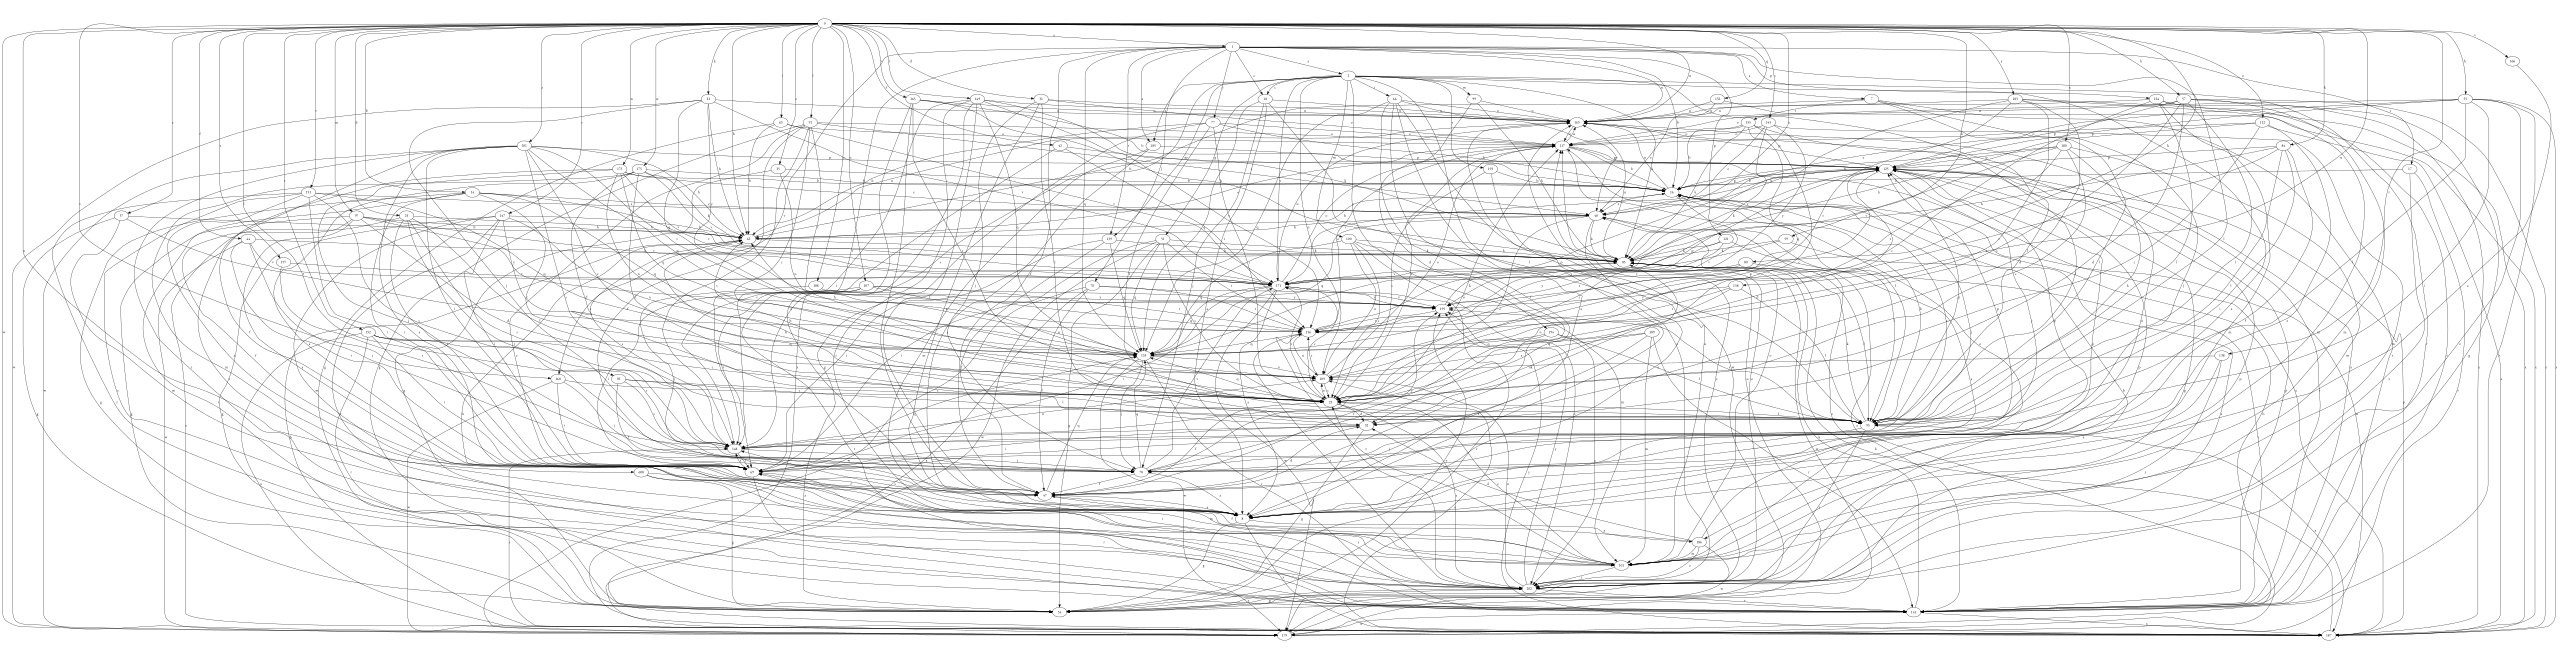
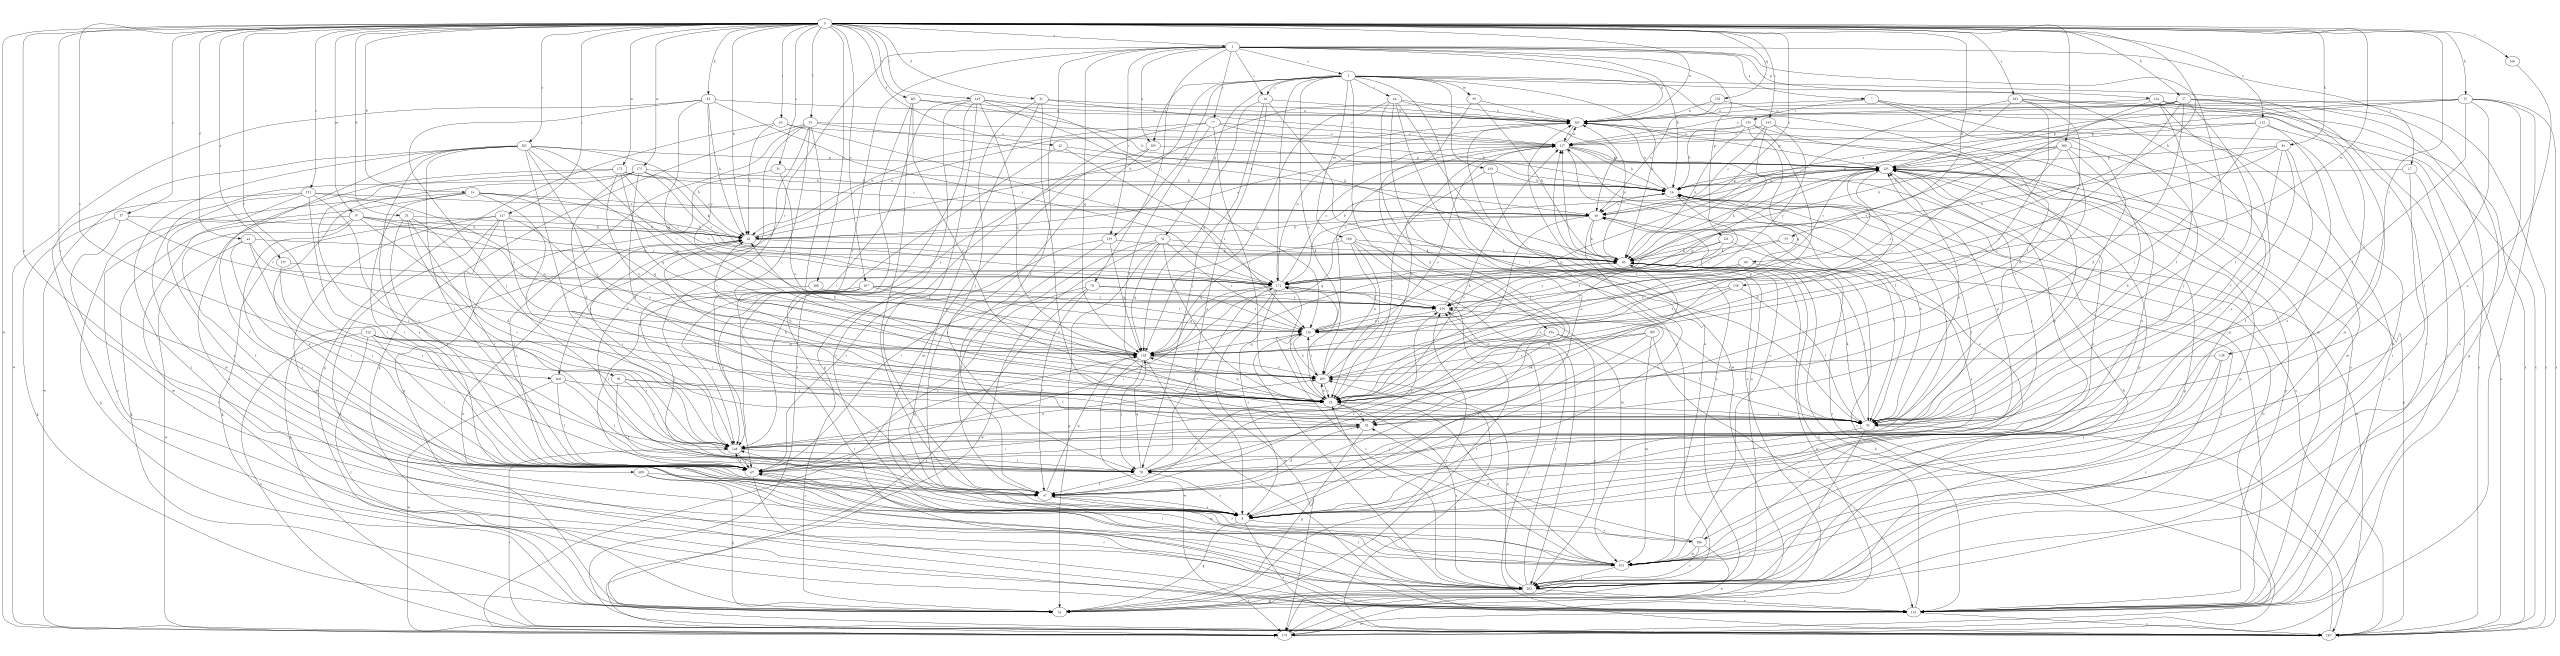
edge "0" -> "152": now "0" -> "69"
edge "183" -> "163": now "57" -> "163"
edge "165" -> "85": removed, label "k"
edge "25" -> "187": removed, label "x"
